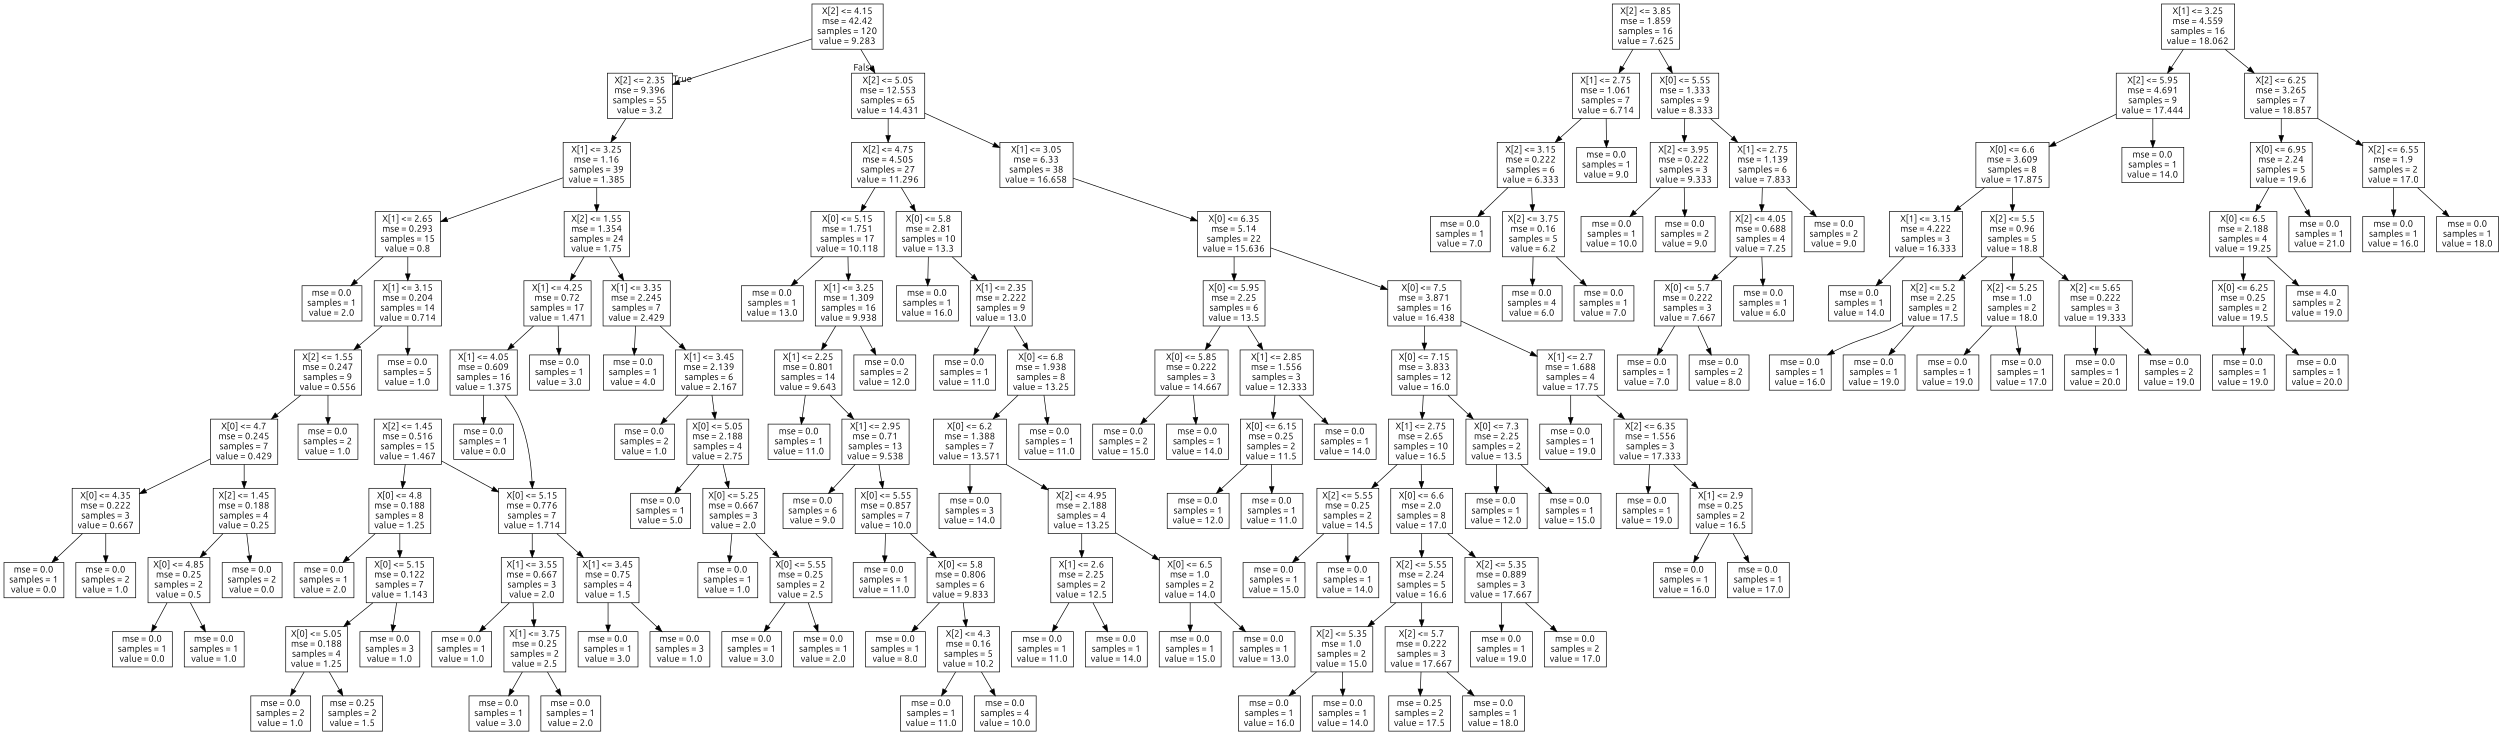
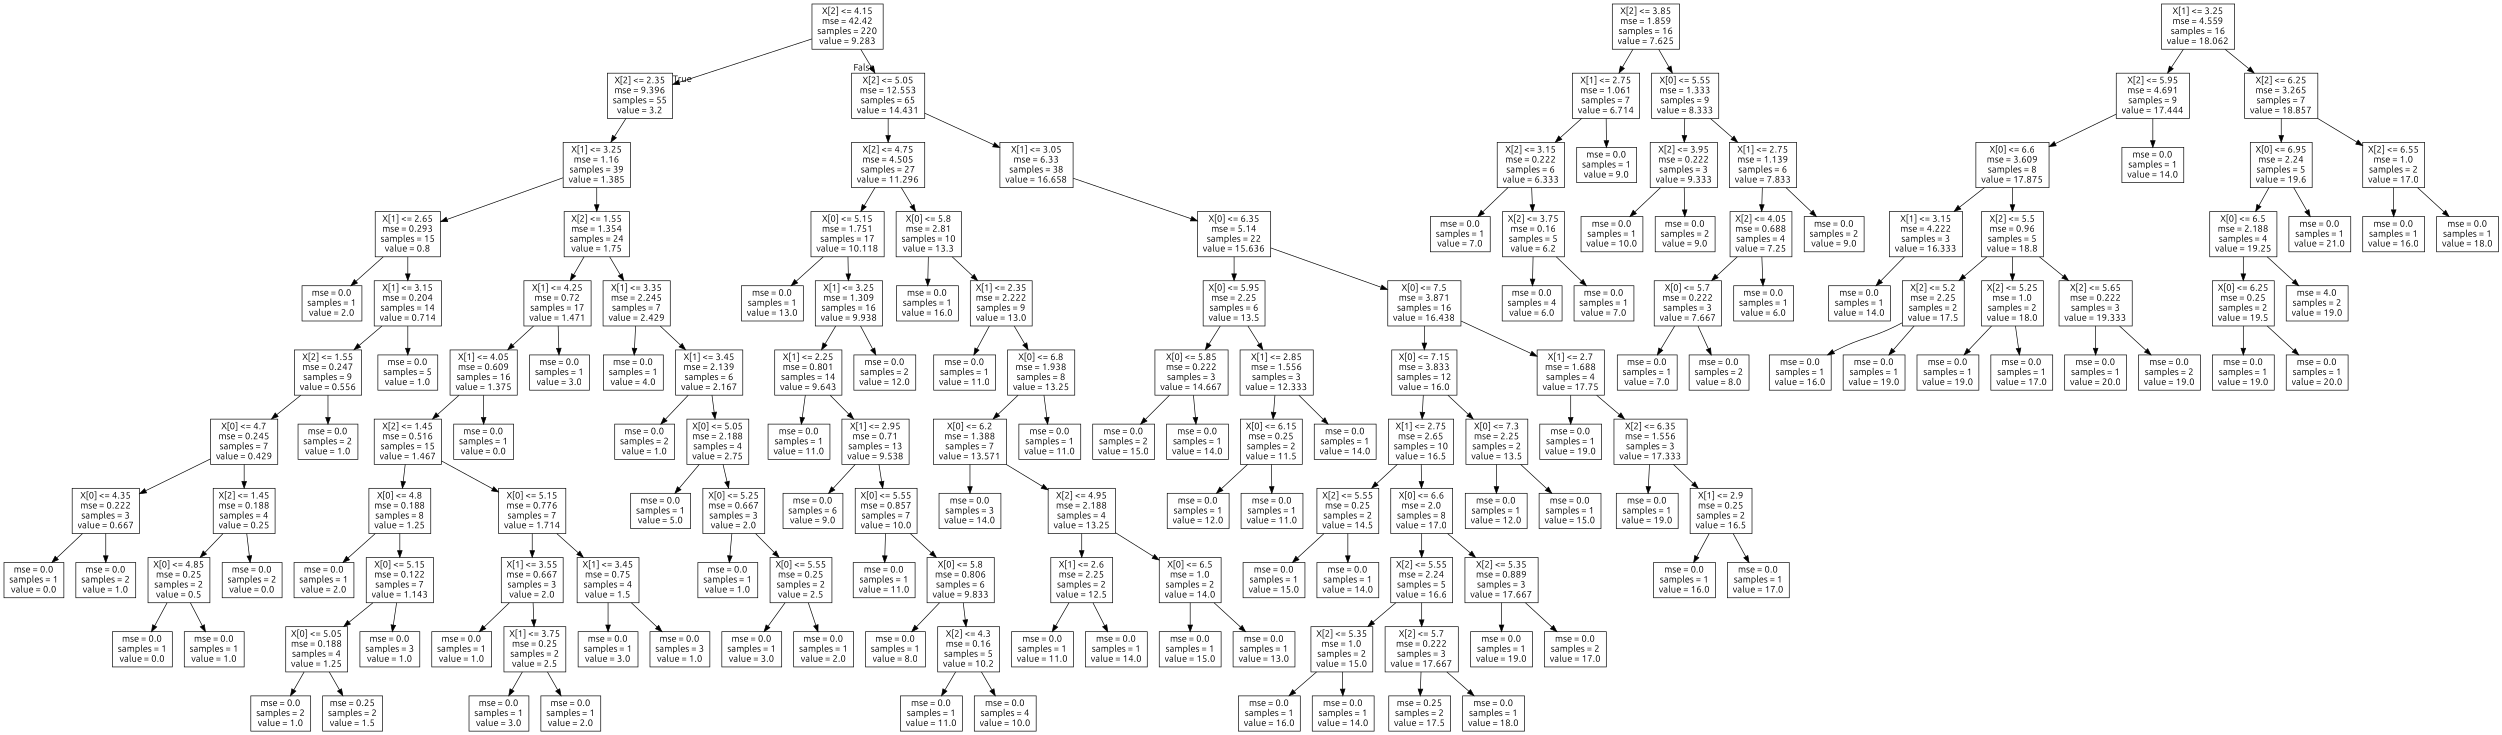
node "X[2] <= 4.15 mse = 42.42 samples = 120 value = 9.283": label "X[2] <= 4.15 mse = 42.42 samples = 120 value = 9.283" -> "X[2] <= 4.15 mse = 42.42 samples = 220 value = 9.283"
node "X[2] <= 6.55 mse = 1.9 samples = 2 value = 17.0": label "X[2] <= 6.55 mse = 1.9 samples = 2 value = 17.0" -> "X[2] <= 6.55 mse = 1.0 samples = 2 value = 17.0"
edge "X[1] <= 4.05 mse = 0.609 samples = 16 value = 1.375" -> "X[0] <= 5.15 mse = 0.776 samples = 7 value = 1.714": now "X[1] <= 4.05 mse = 0.609 samples = 16 value = 1.375" -> "X[2] <= 1.45 mse = 0.516 samples = 15 value = 1.467"
